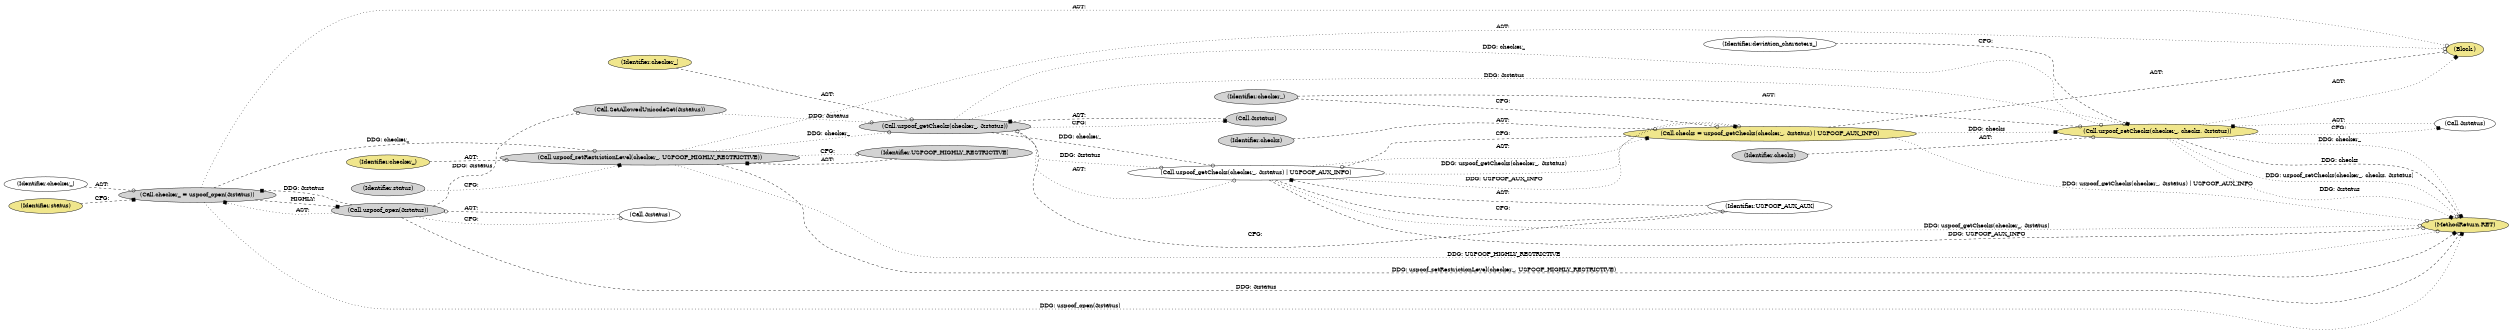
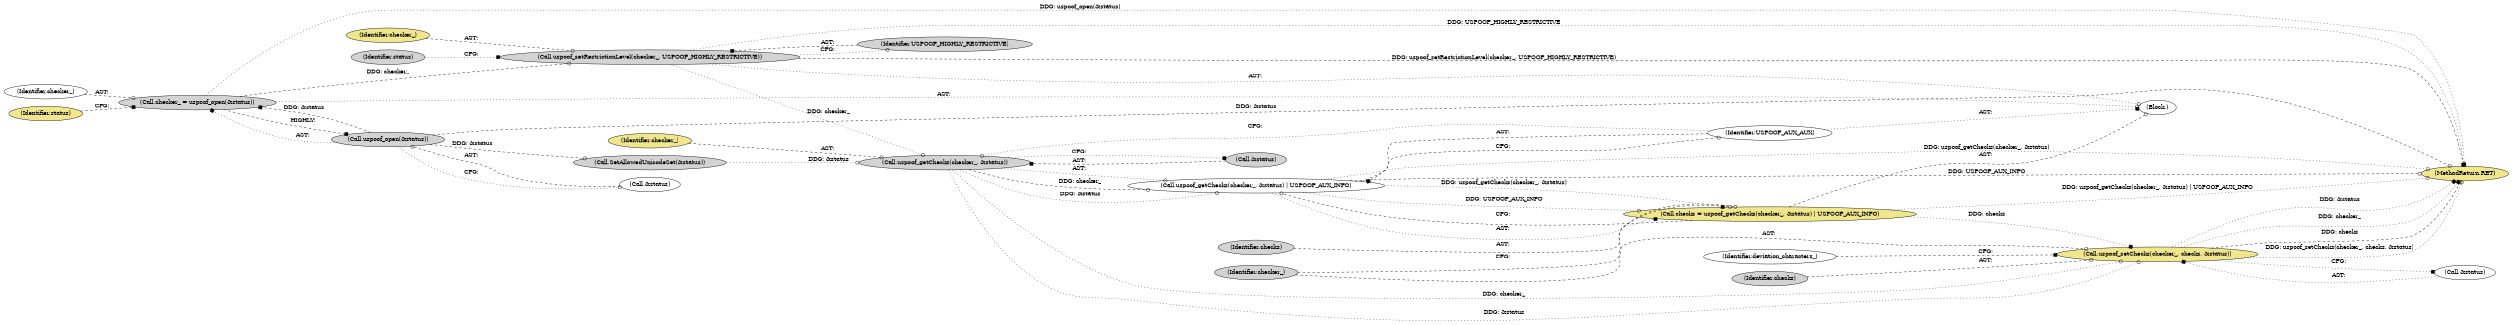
node "(Block,)": fillcolor khaki -> white
edge "(Call,uspoof_setChecks(checker_, checks, &status))" -> "(Block,)": now "(Identifier,USPOOF_AUX_AUX)" -> "(Block,)"
edge "(Identifier,USPOOF_AUX_AUX)" -> "(Call,uspoof_getChecks(checker_, &status))": style dashed -> dotted
